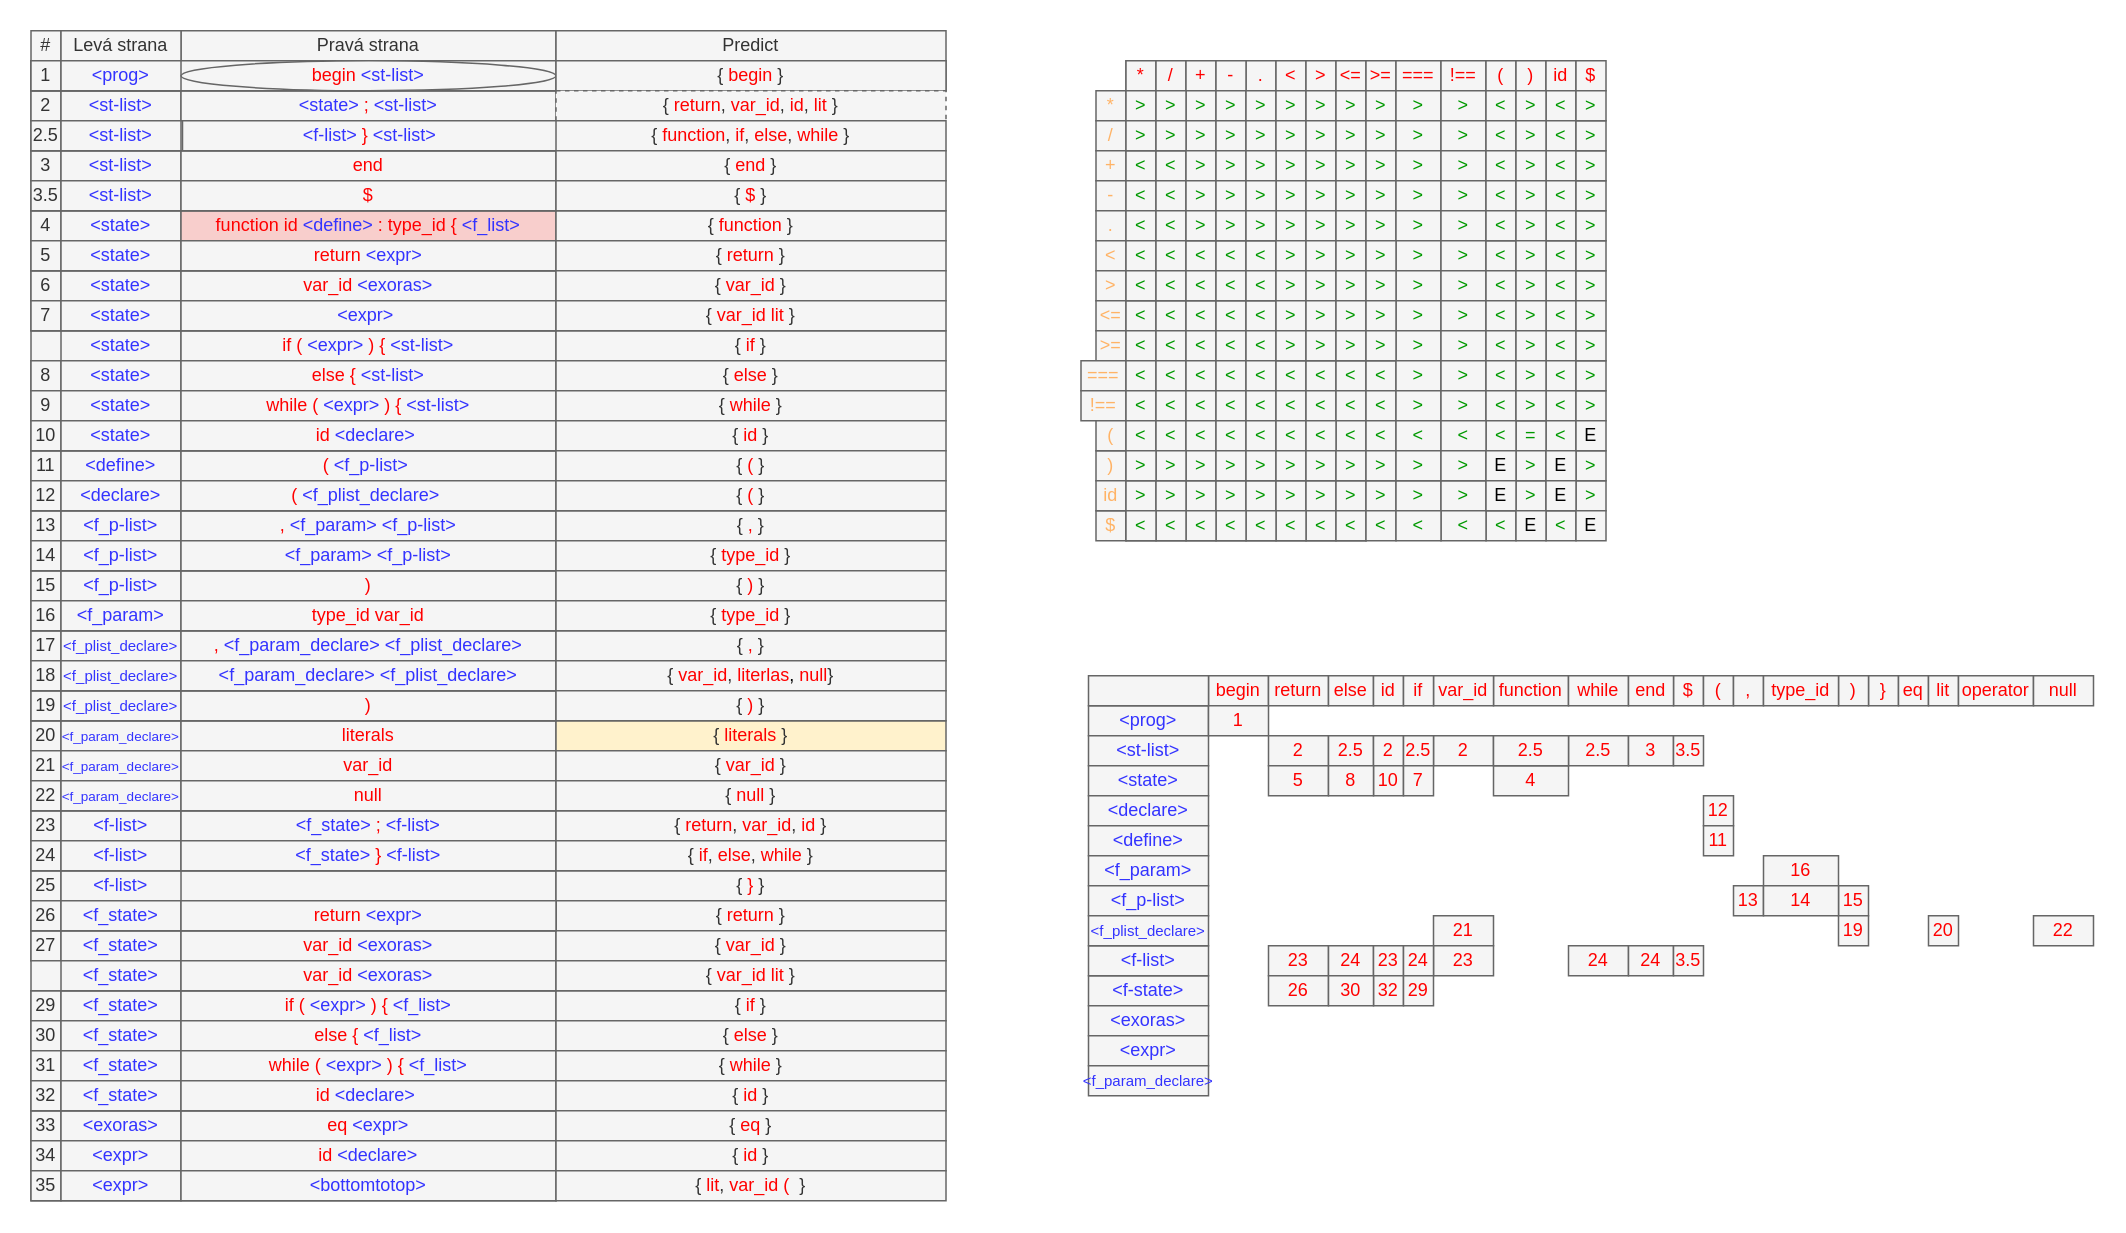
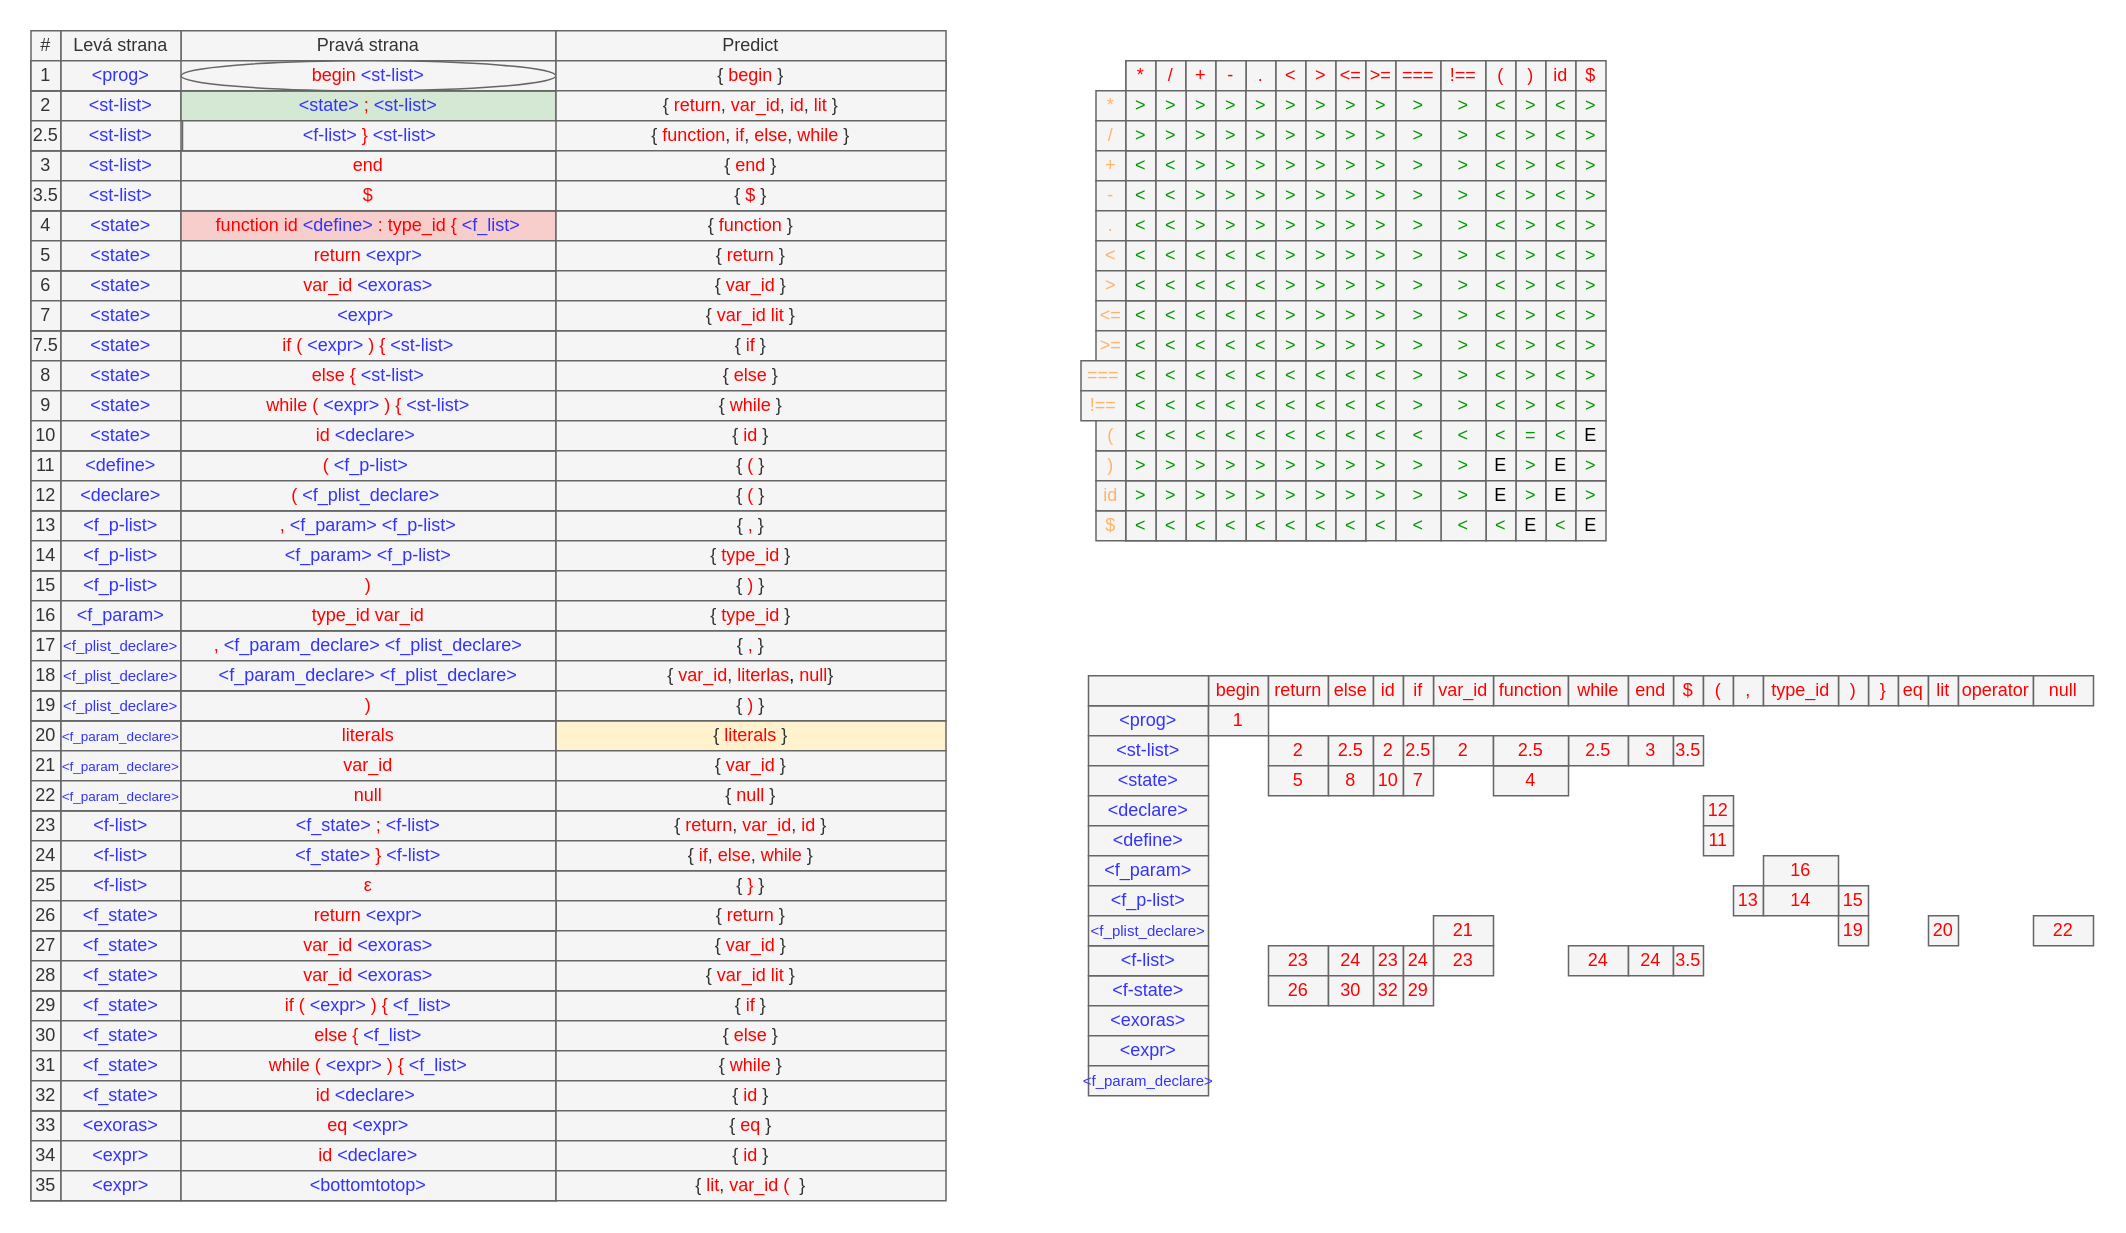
node "<state> ; <st-list>": fillcolor #f5f5f5 -> #d5e8d4
node "{ return, var_id, id, lit }": style dashed -> solid
node "7.5": added
node "ε": added
node "28": added
